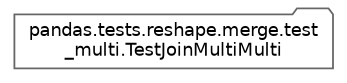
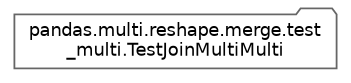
node "pandas.tests.reshape.merge.test _multi.TestJoinMultiMulti": label "pandas.tests.reshape.merge.test _multi.TestJoinMultiMulti" -> "pandas.multi.reshape.merge.test _multi.TestJoinMultiMulti"
